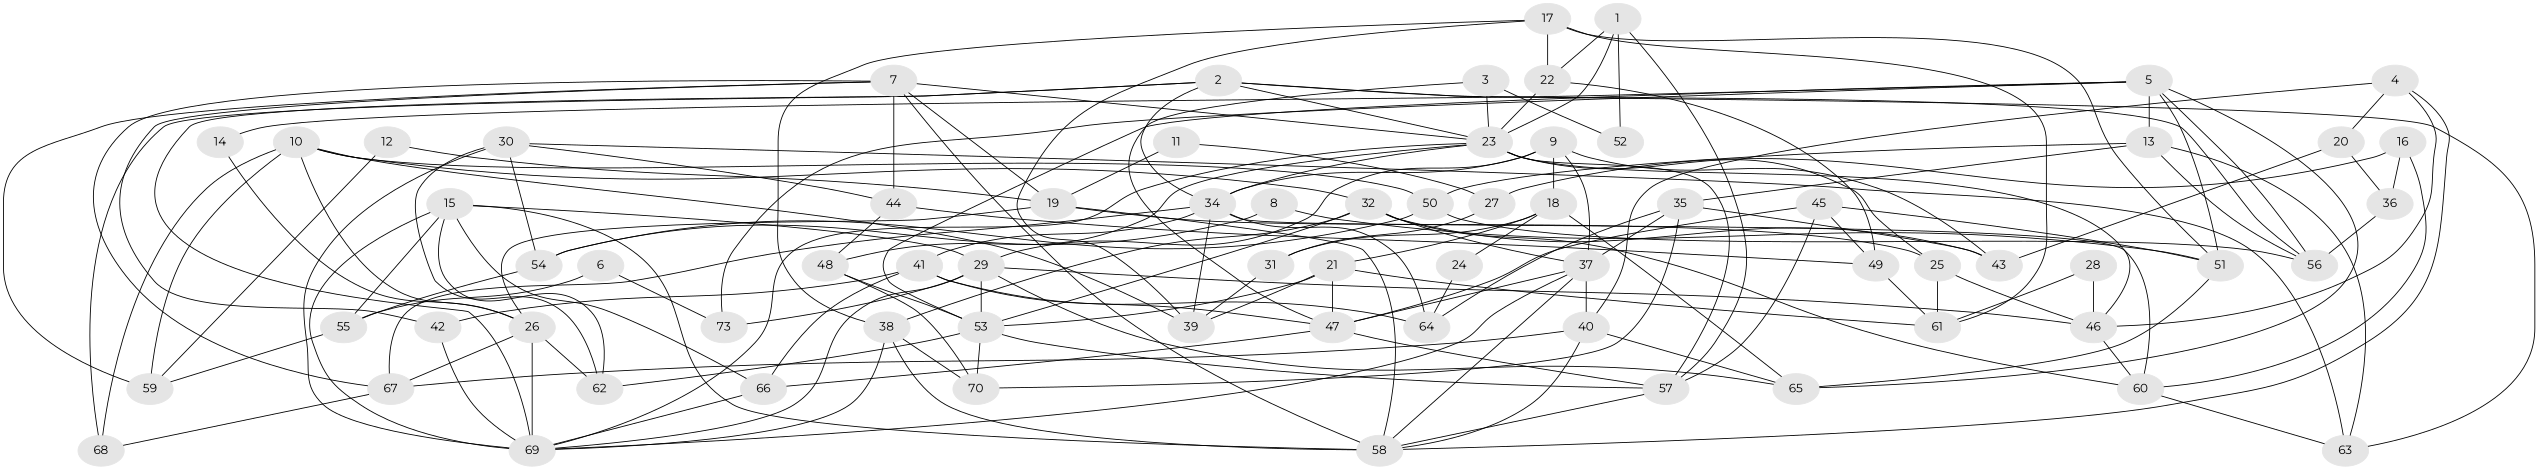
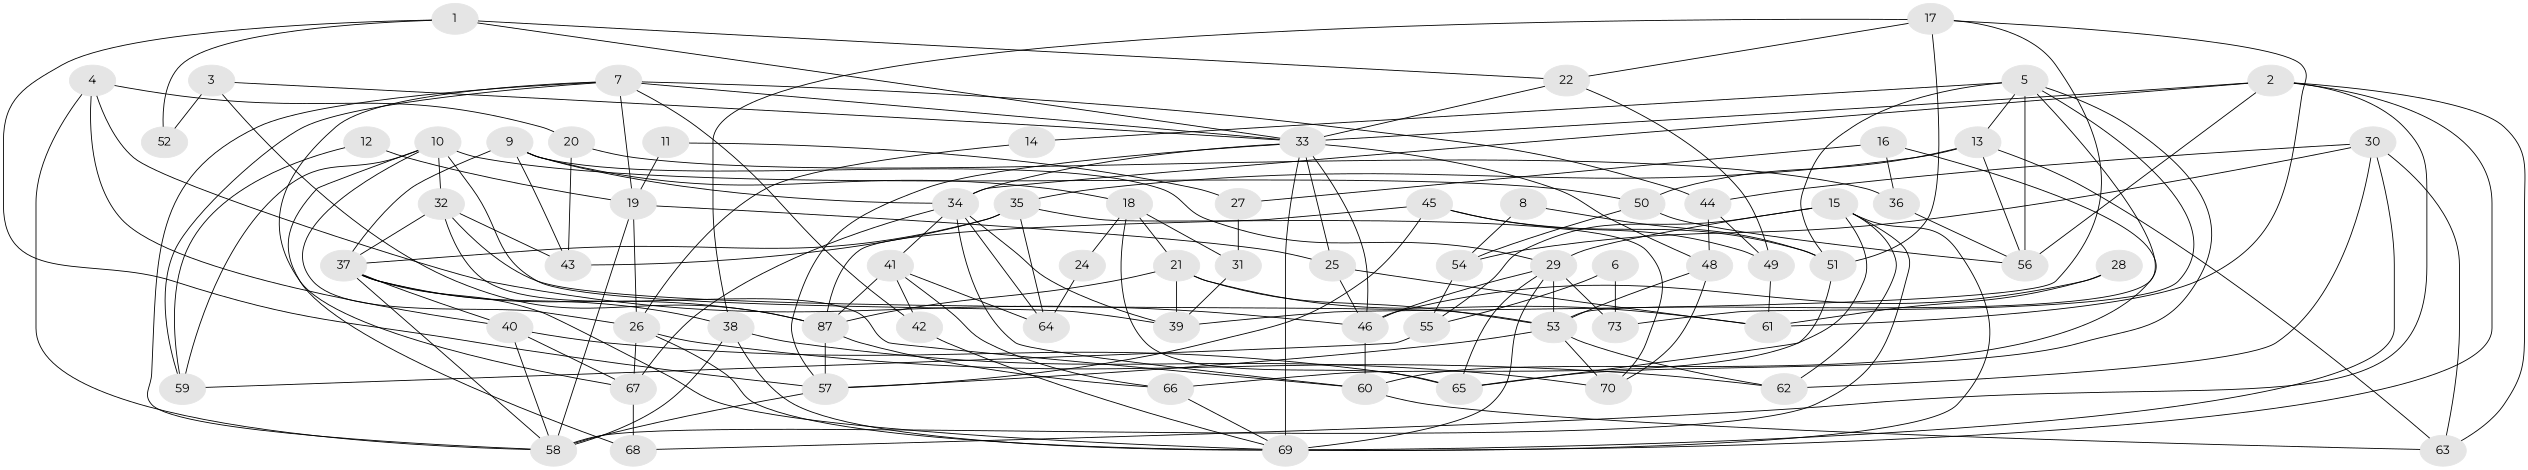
node "23": label "23" -> "33"
edge "32" -- "38": now "37" -- "38"
node "47": label "47" -> "87"
